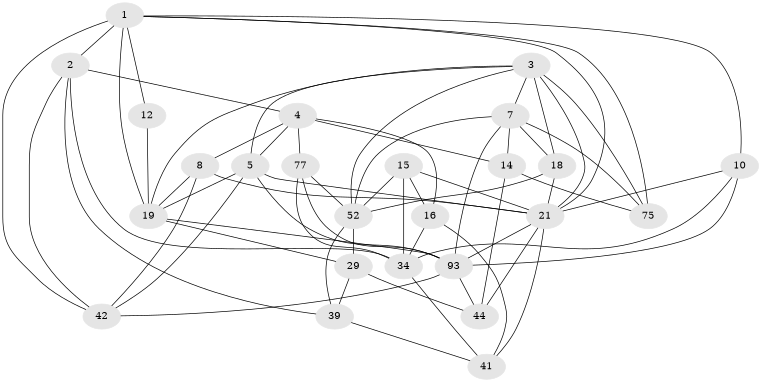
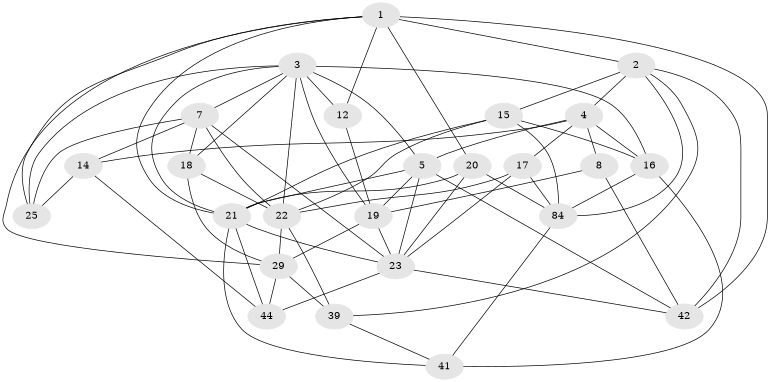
edge "3" -- "16": added
edge "3" -- "12": added
edge "2" -- "15": added
edge "1" -- "19": now "1" -- "29"
node "77": label "77" -> "17"
node "10": label "10" -> "20"
edge "18" -- "21": now "18" -- "29"
edge "8" -- "21": removed
node "52": label "52" -> "22"
node "75": label "75" -> "25"
node "34": label "34" -> "84"
node "93": label "93" -> "23"
